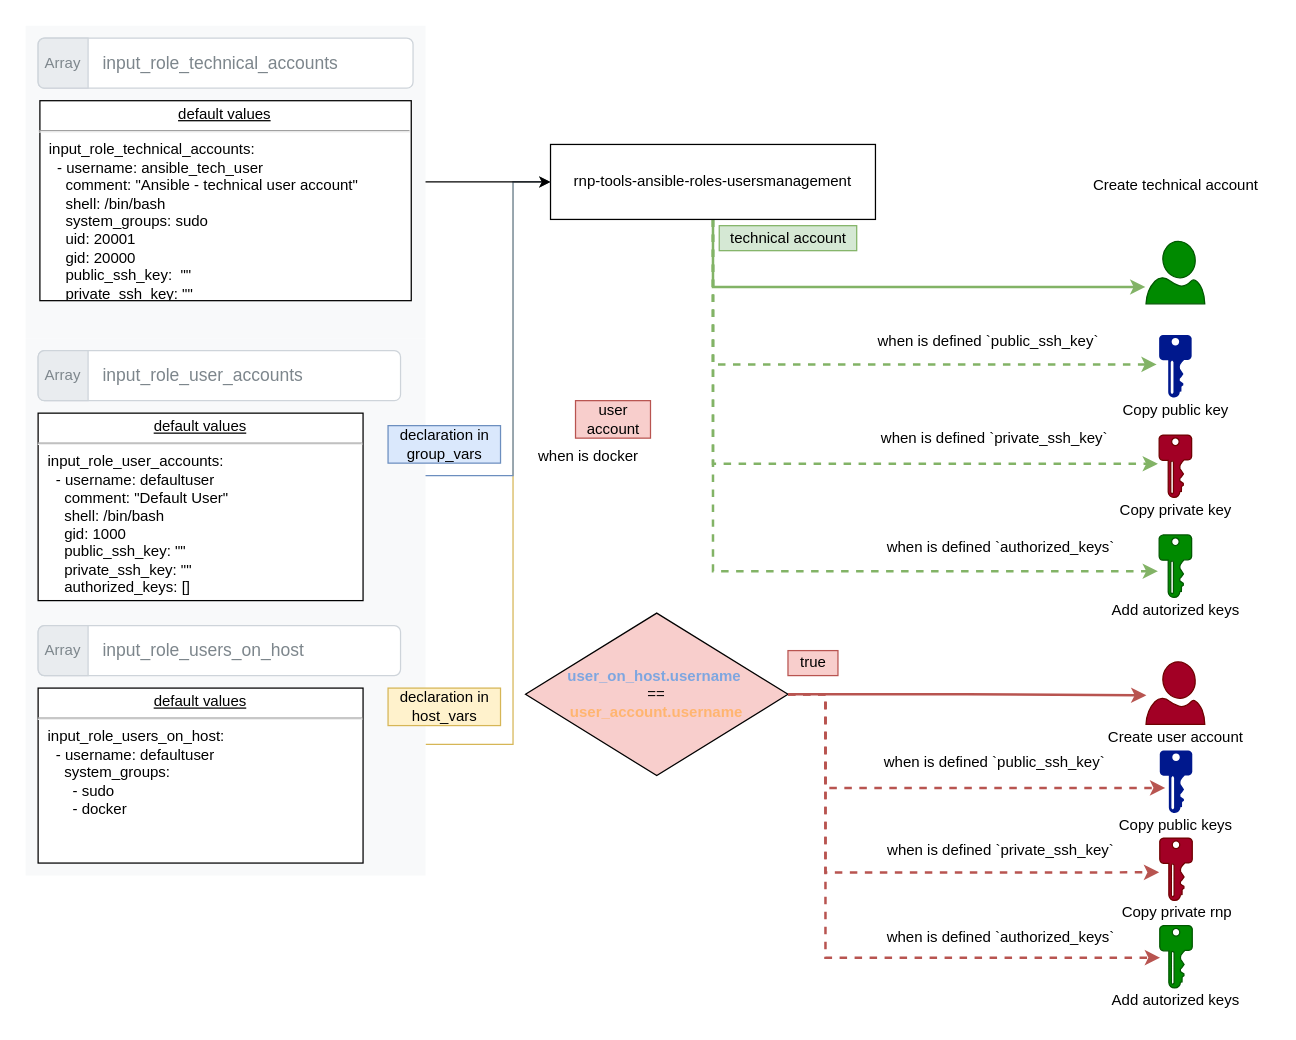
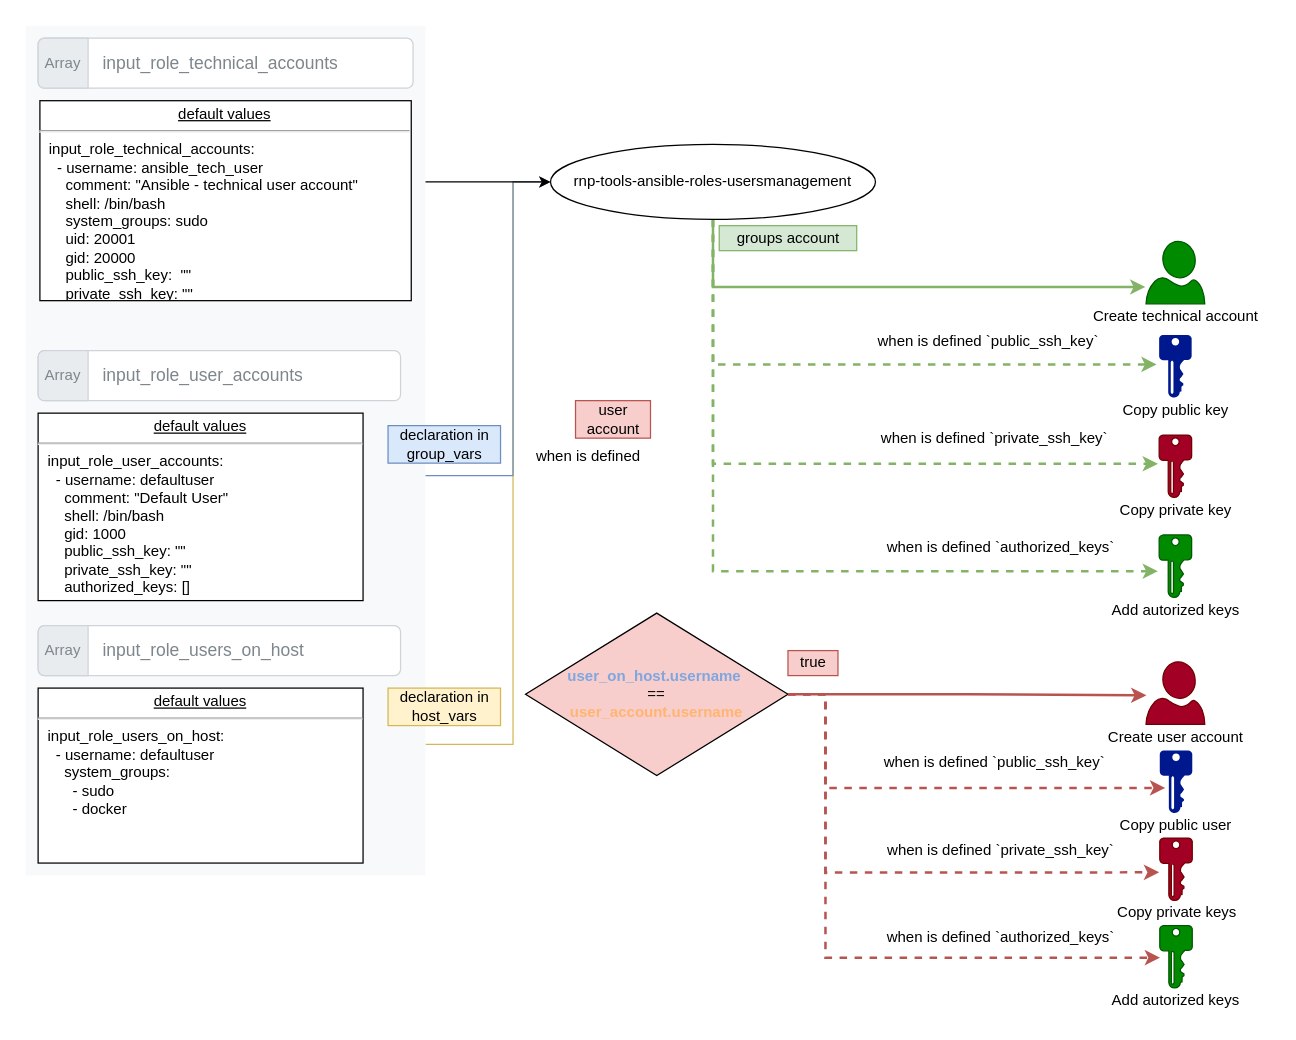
node "rnp-tools-ansible-roles-usersmanagement": shape rectangle -> ellipse
node "Create technical account": moved (1176, 185) -> (1176, 316)
node "technical account": label "technical account" -> "groups account"
node "when is docker": label "when is docker" -> "when is defined"
node "Copy public keys": label "Copy public keys" -> "Copy public user"
node "Copy private rnp": label "Copy private rnp" -> "Copy private keys"
